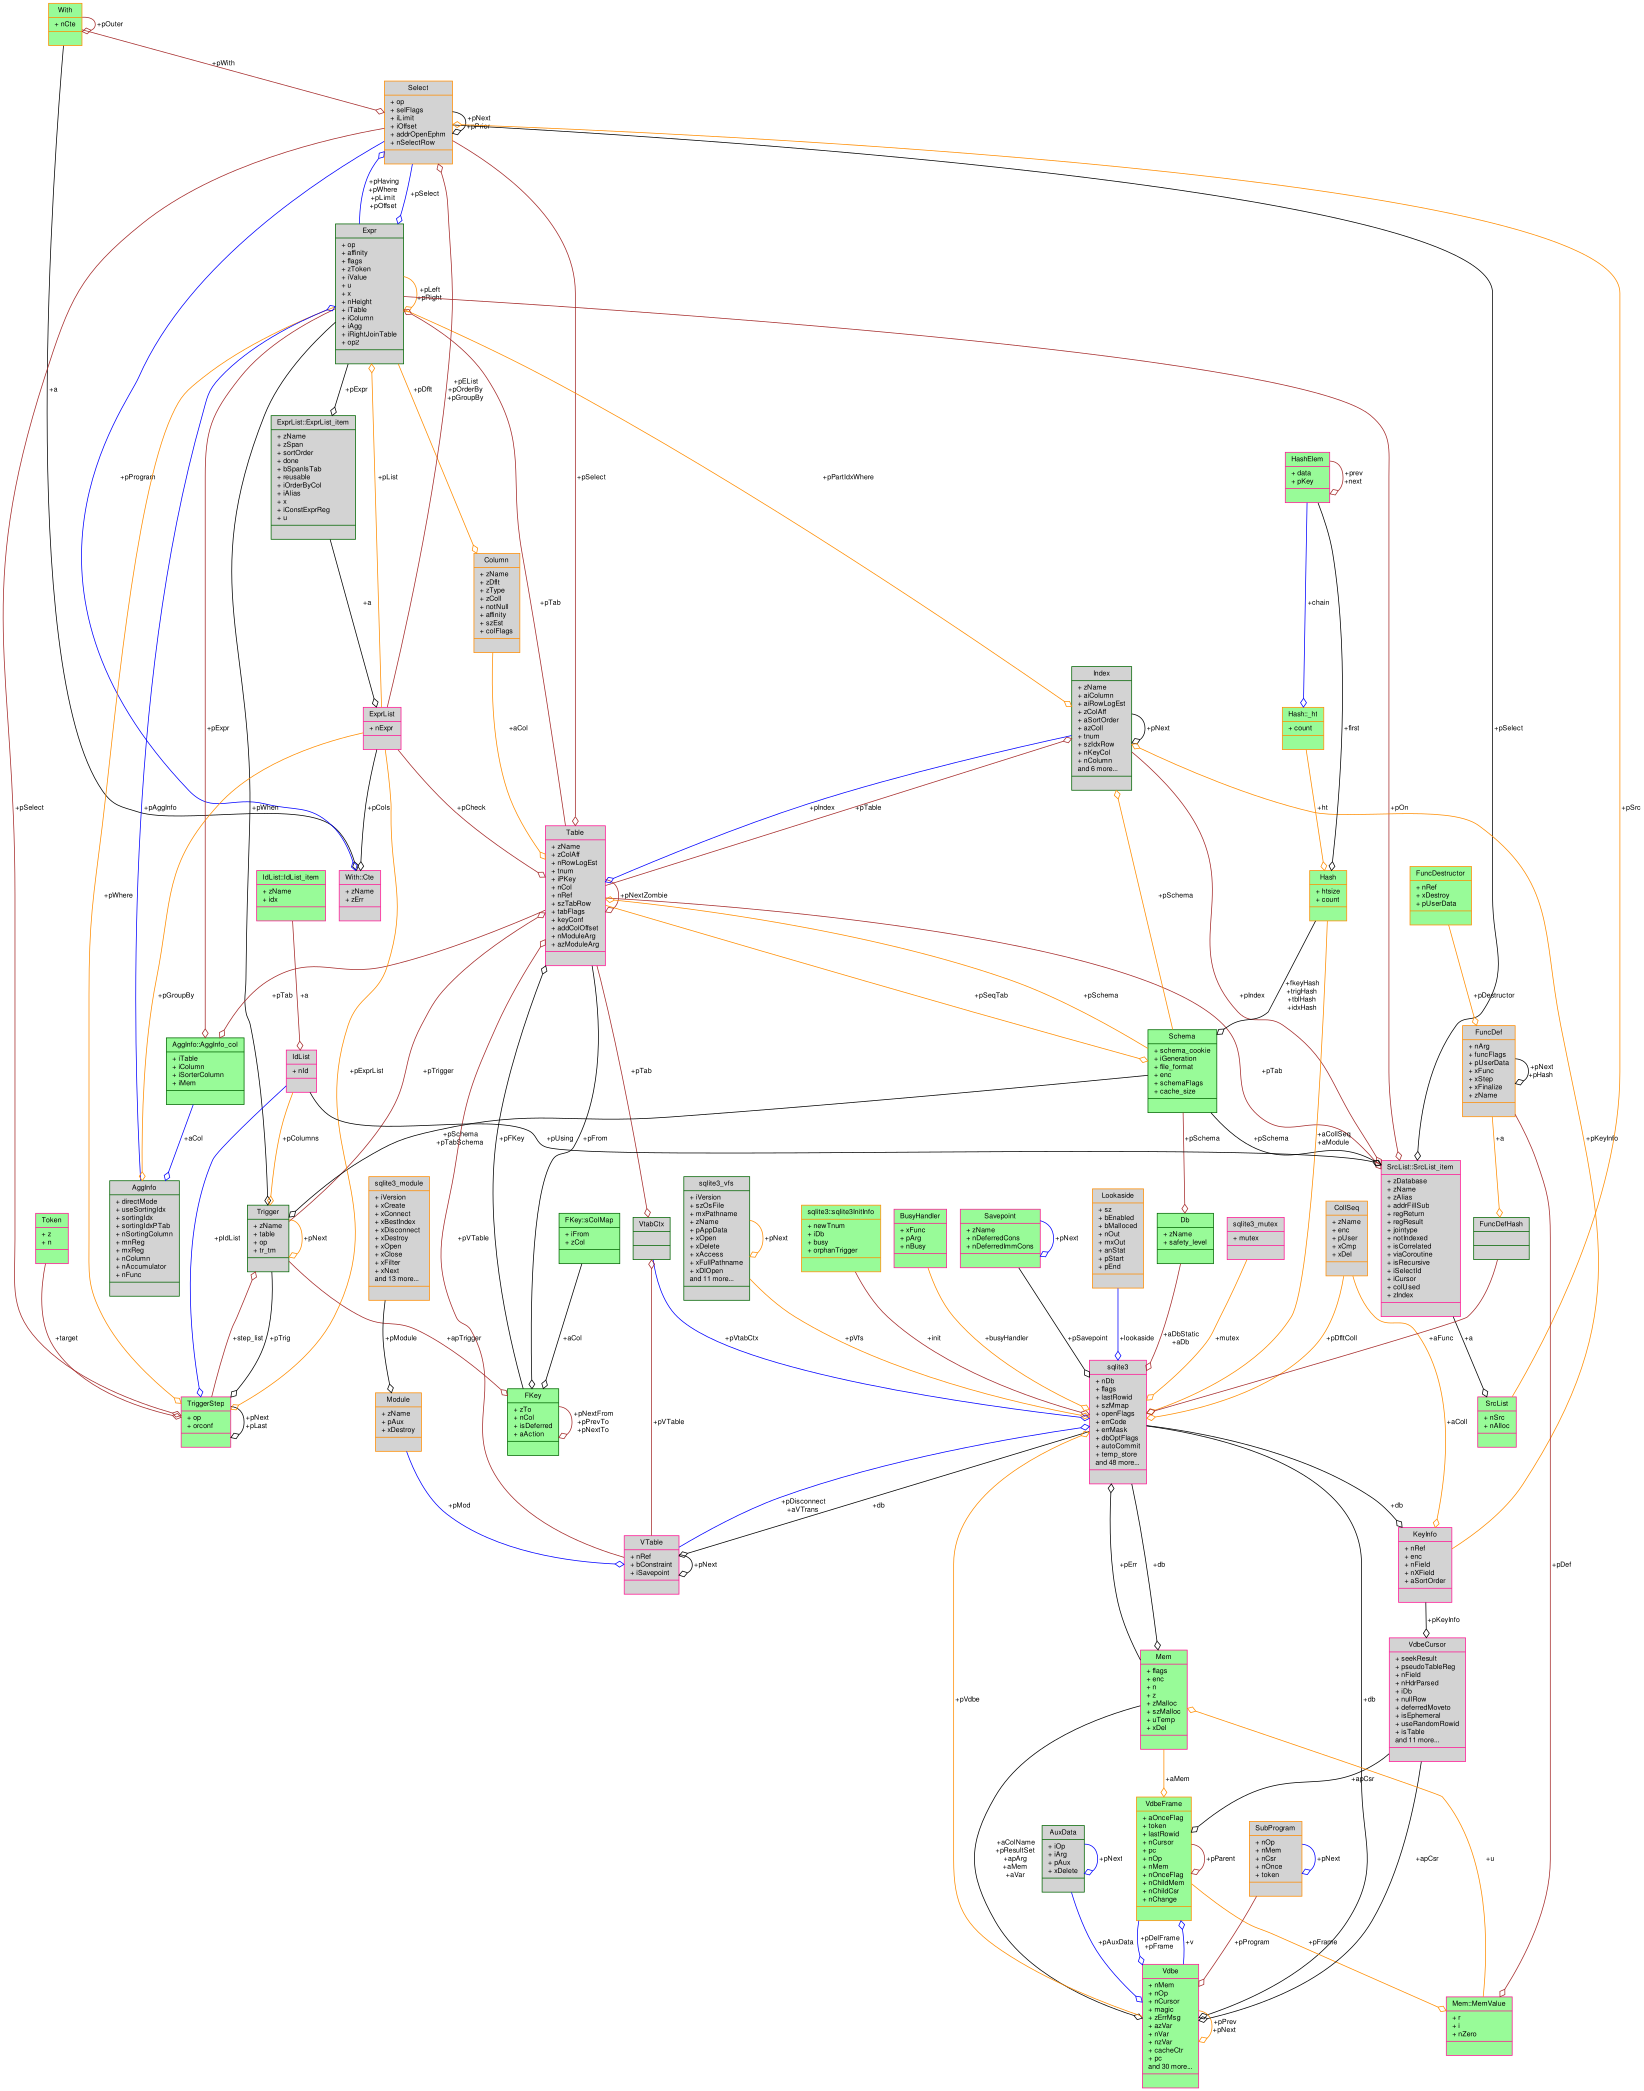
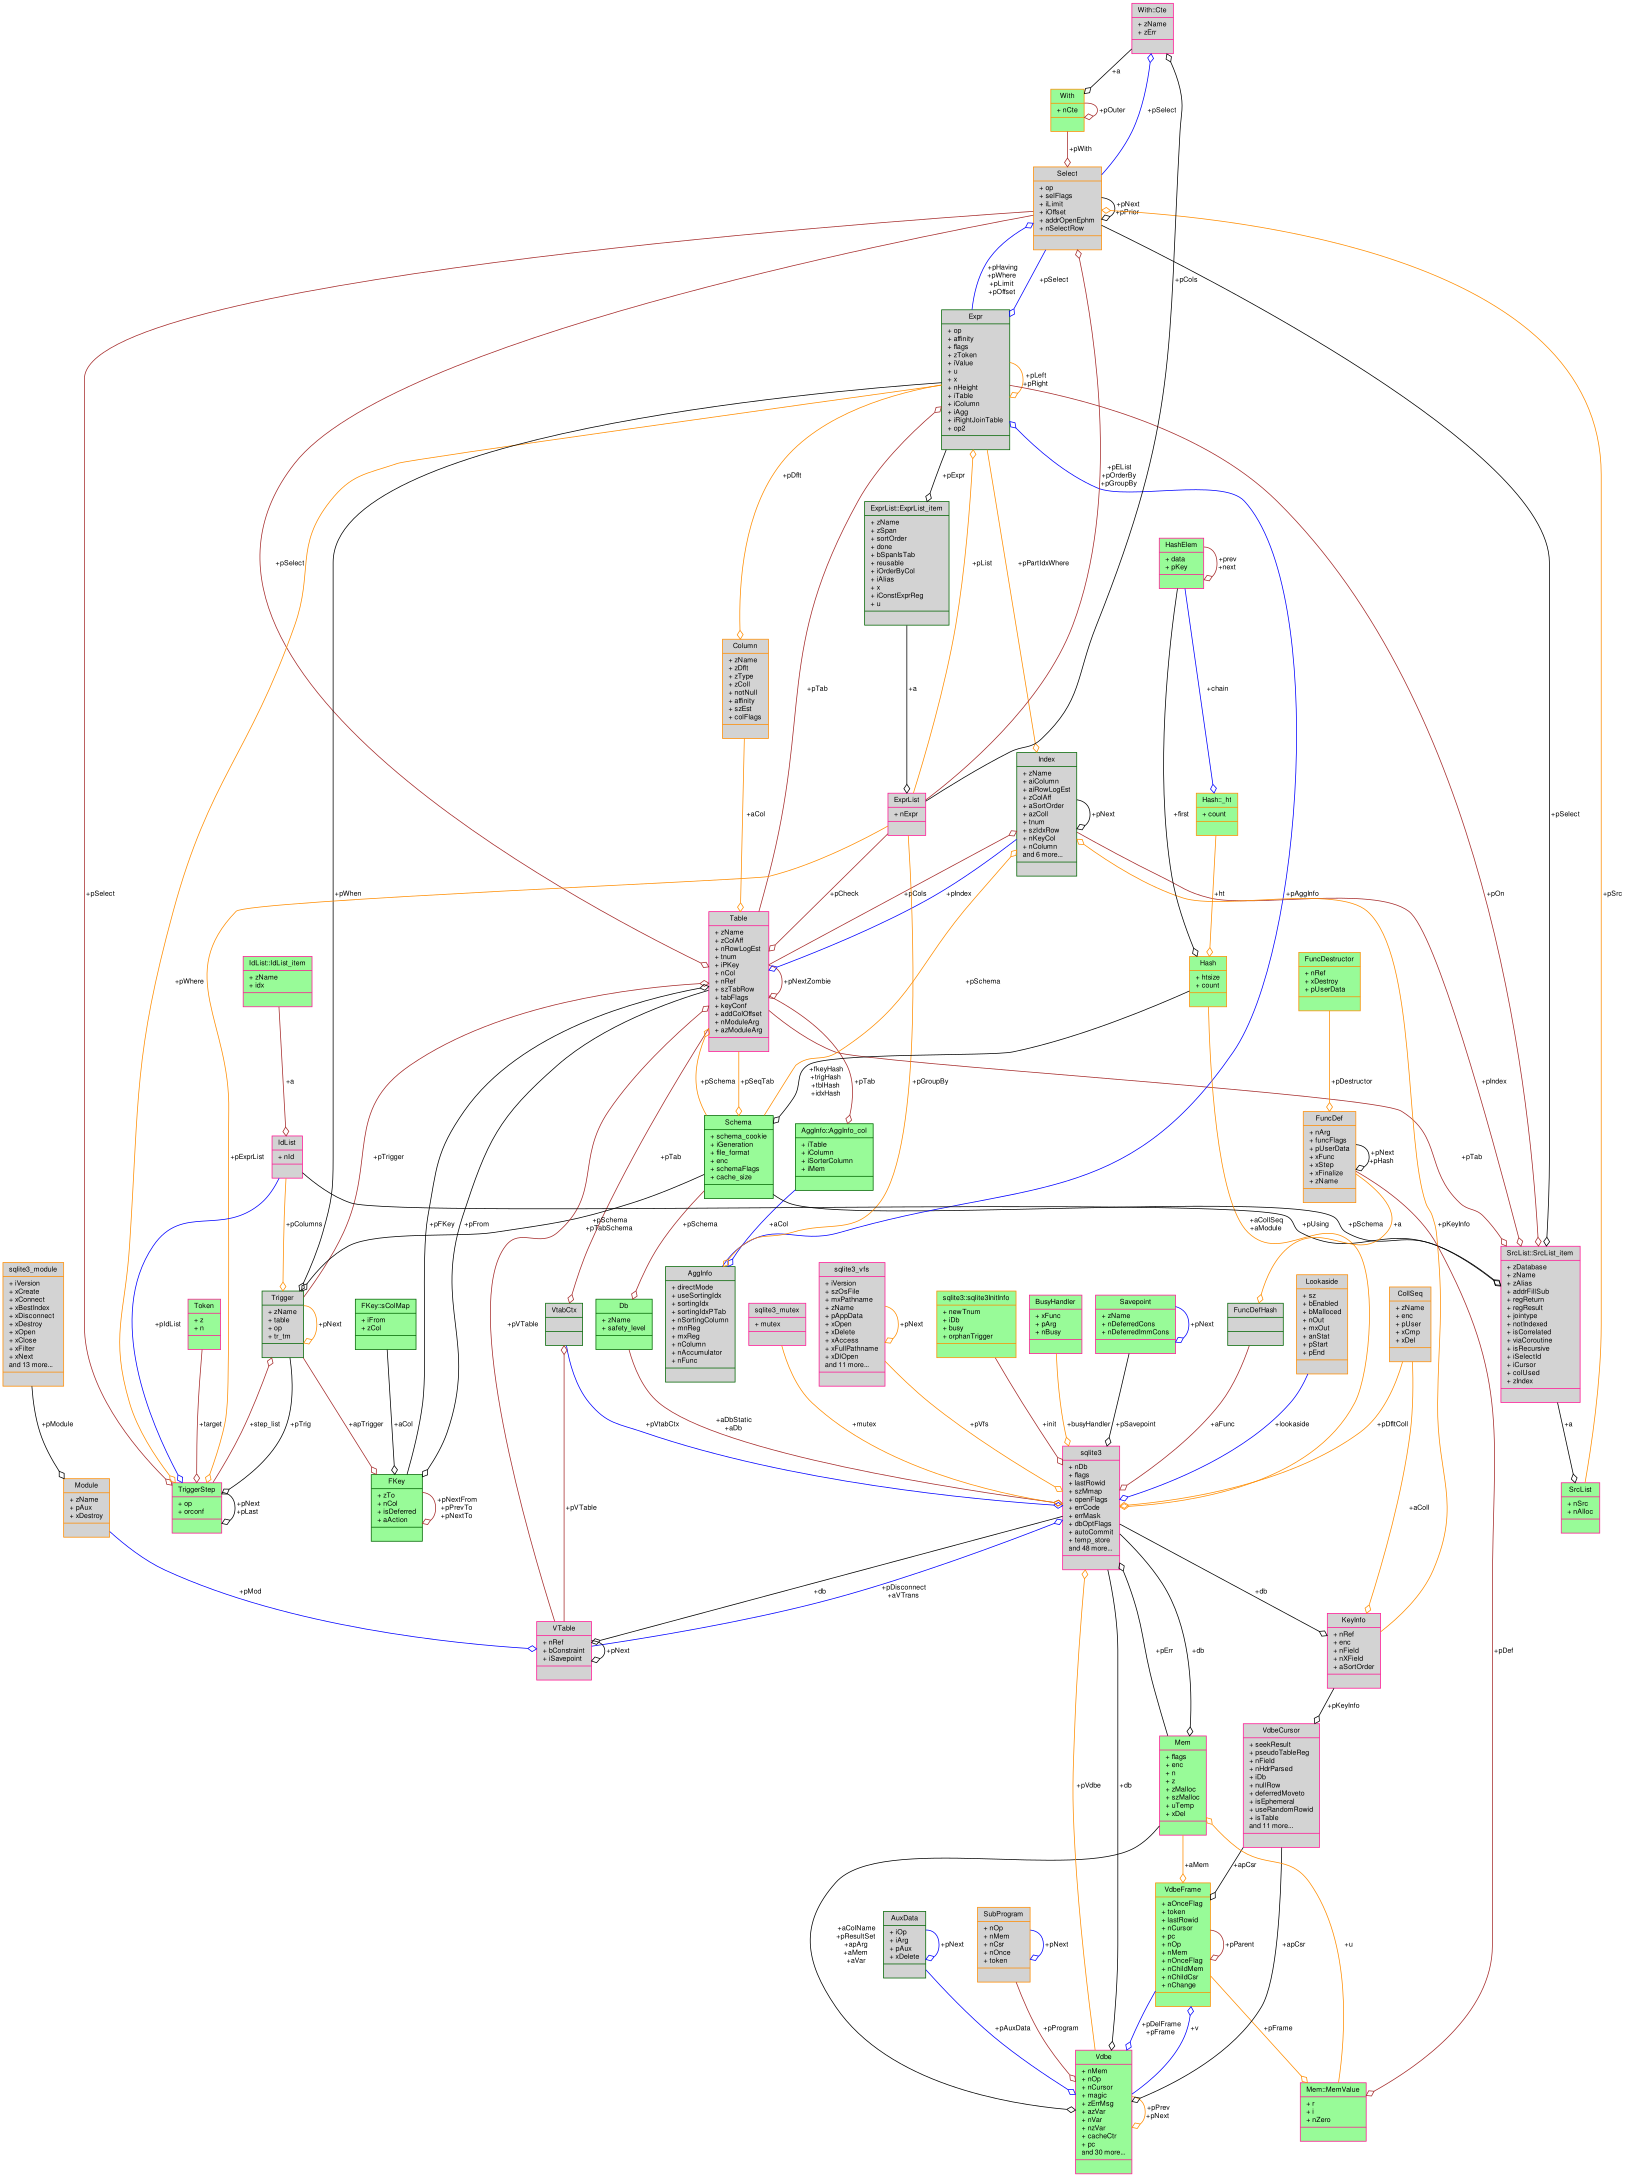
edge "Select" -> "With::Cte": label " +pProgram" -> " +pSelect"
edge "With" -> "With::Cte": reversed
edge "Expr" -> "AggInfo::AggInfo_col": removed, label "+pExpr"
edge "Table" -> "Index": label " +pTable" -> " +pCols"
node "sqlite3_vfs": color darkgreen -> deeppink
